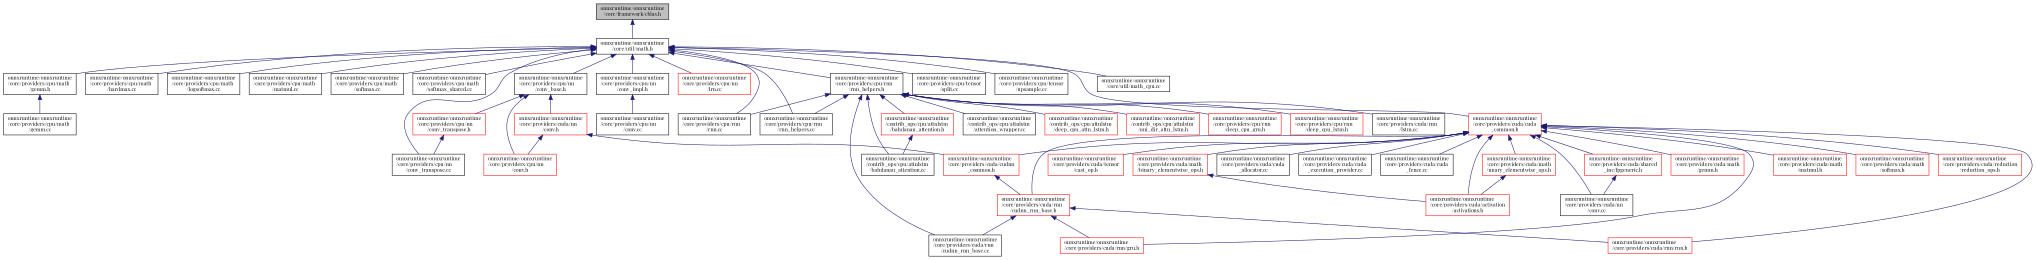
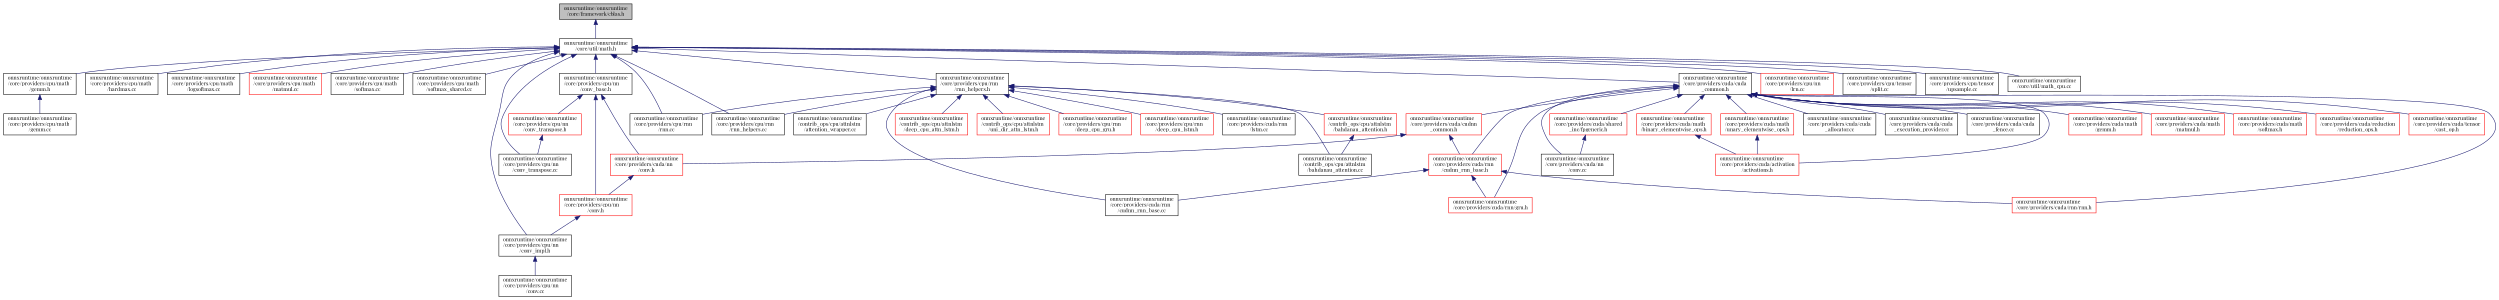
node "onnxruntime/onnxruntime /core/providers/cpu/math /matmul.cc": color black -> red
node "onnxruntime/onnxruntime /core/providers/cuda/cuda _common.h": color red -> black
edge "onnxruntime/onnxruntime /core/providers/cuda/cudnn _common.h" -> "onnxruntime/onnxruntime /core/providers/cuda/nn /conv.h": reversed
edge "onnxruntime/onnxruntime /core/providers/cpu/nn /conv_impl.h" -> "onnxruntime/onnxruntime /core/providers/cpu/nn /conv.h": added
